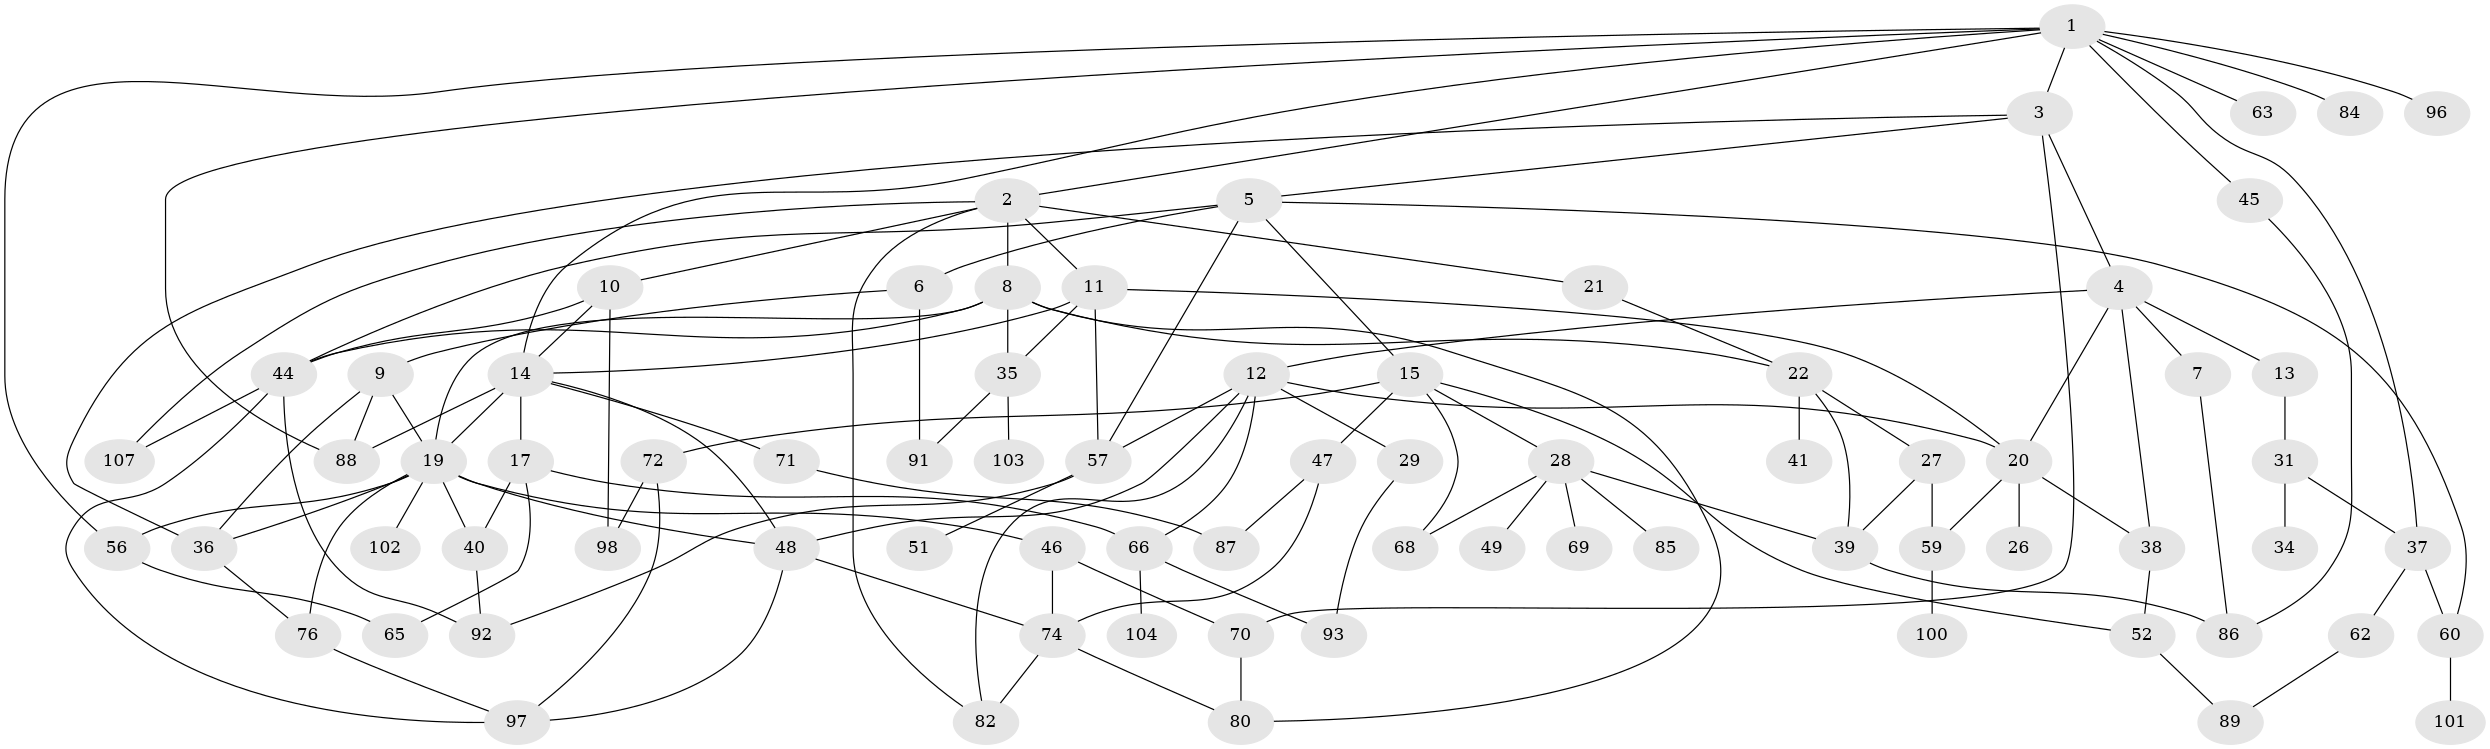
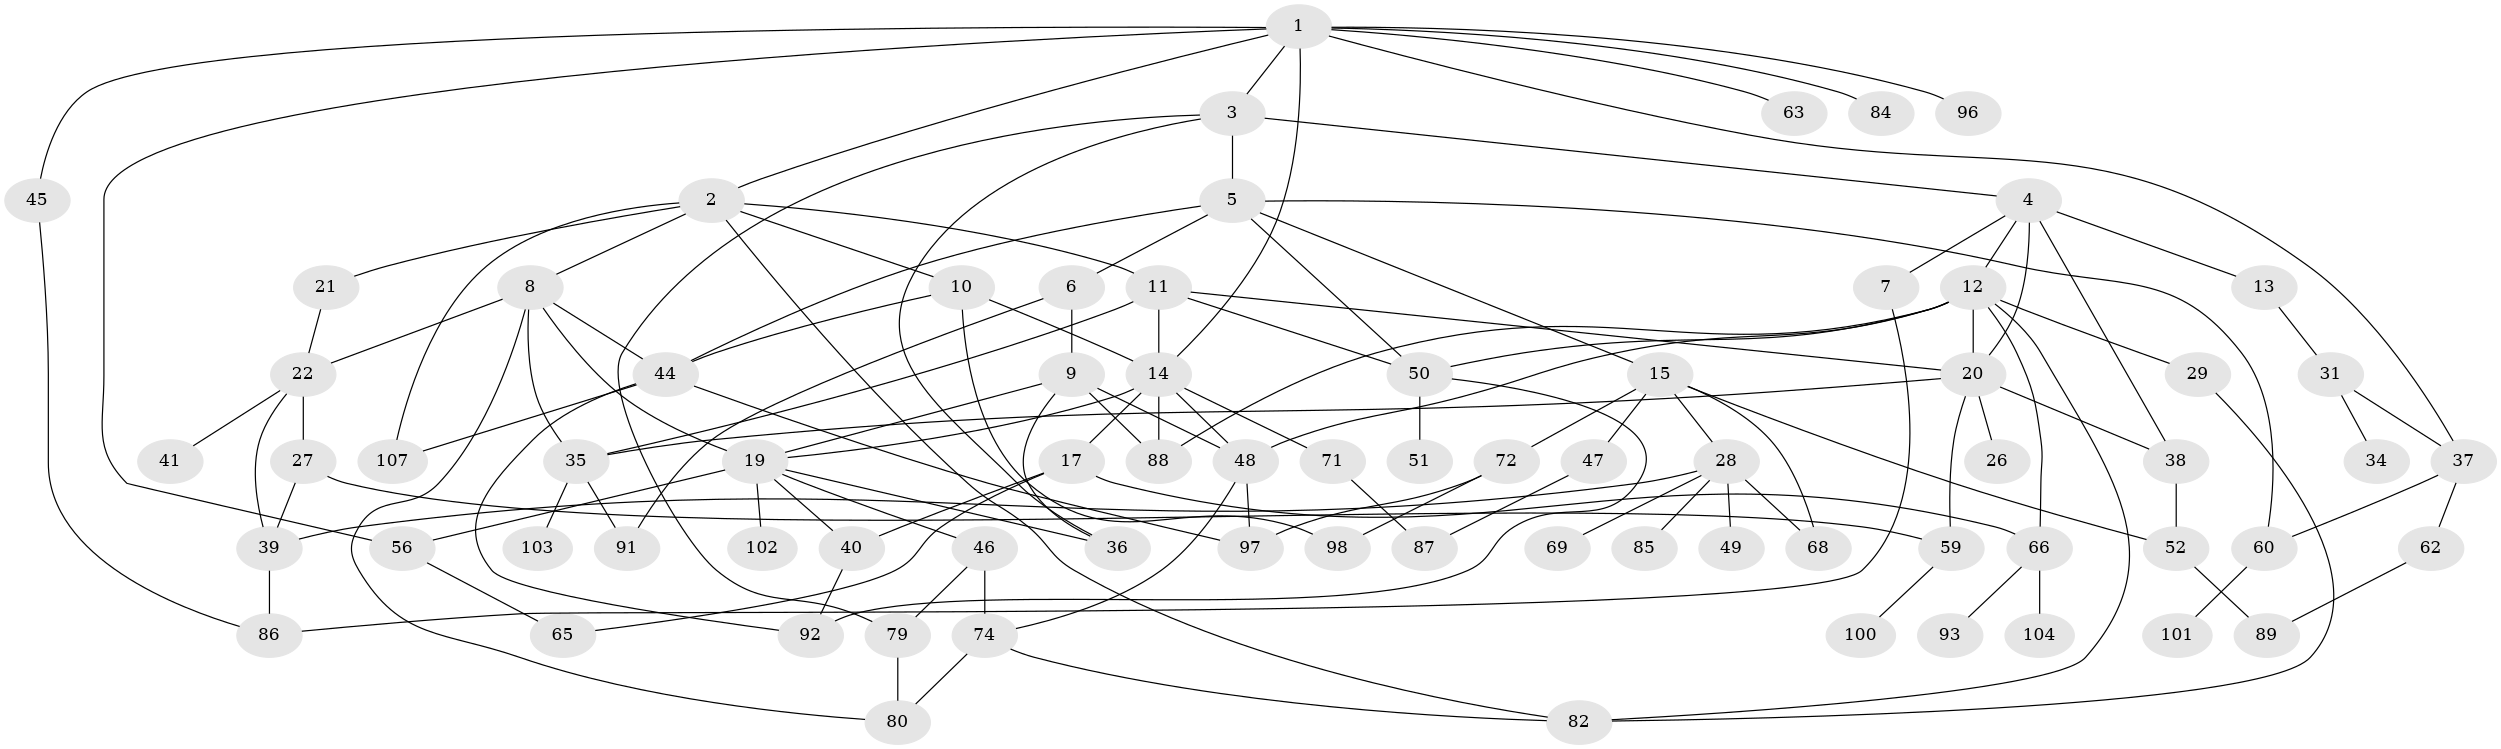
edge "1" -- "88": now "12" -- "88"
edge "20" -- "35": added
node "57": label "57" -> "50"
edge "19" -- "48": now "9" -- "48"
edge "29" -- "93": now "29" -- "82"
edge "47" -- "74": removed
node "76": removed
node "70": label "70" -> "79"
